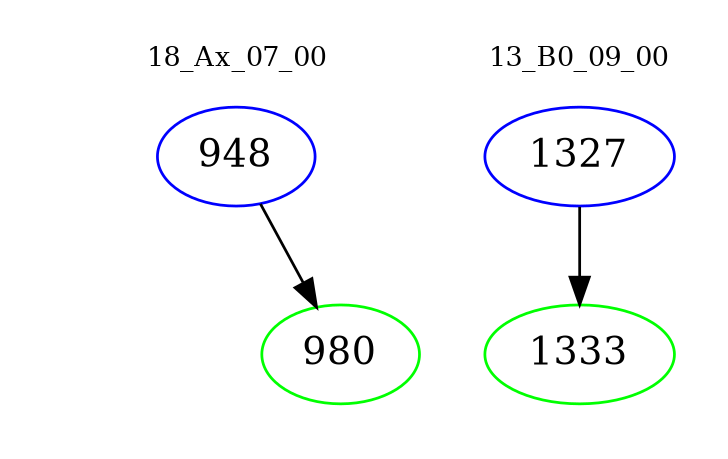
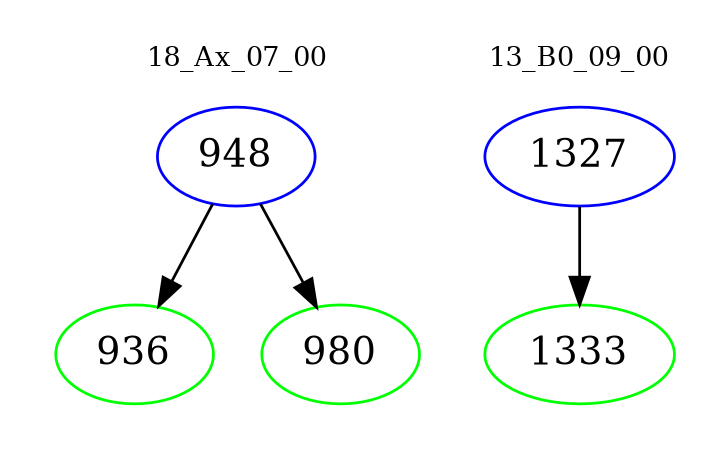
node "936": added
